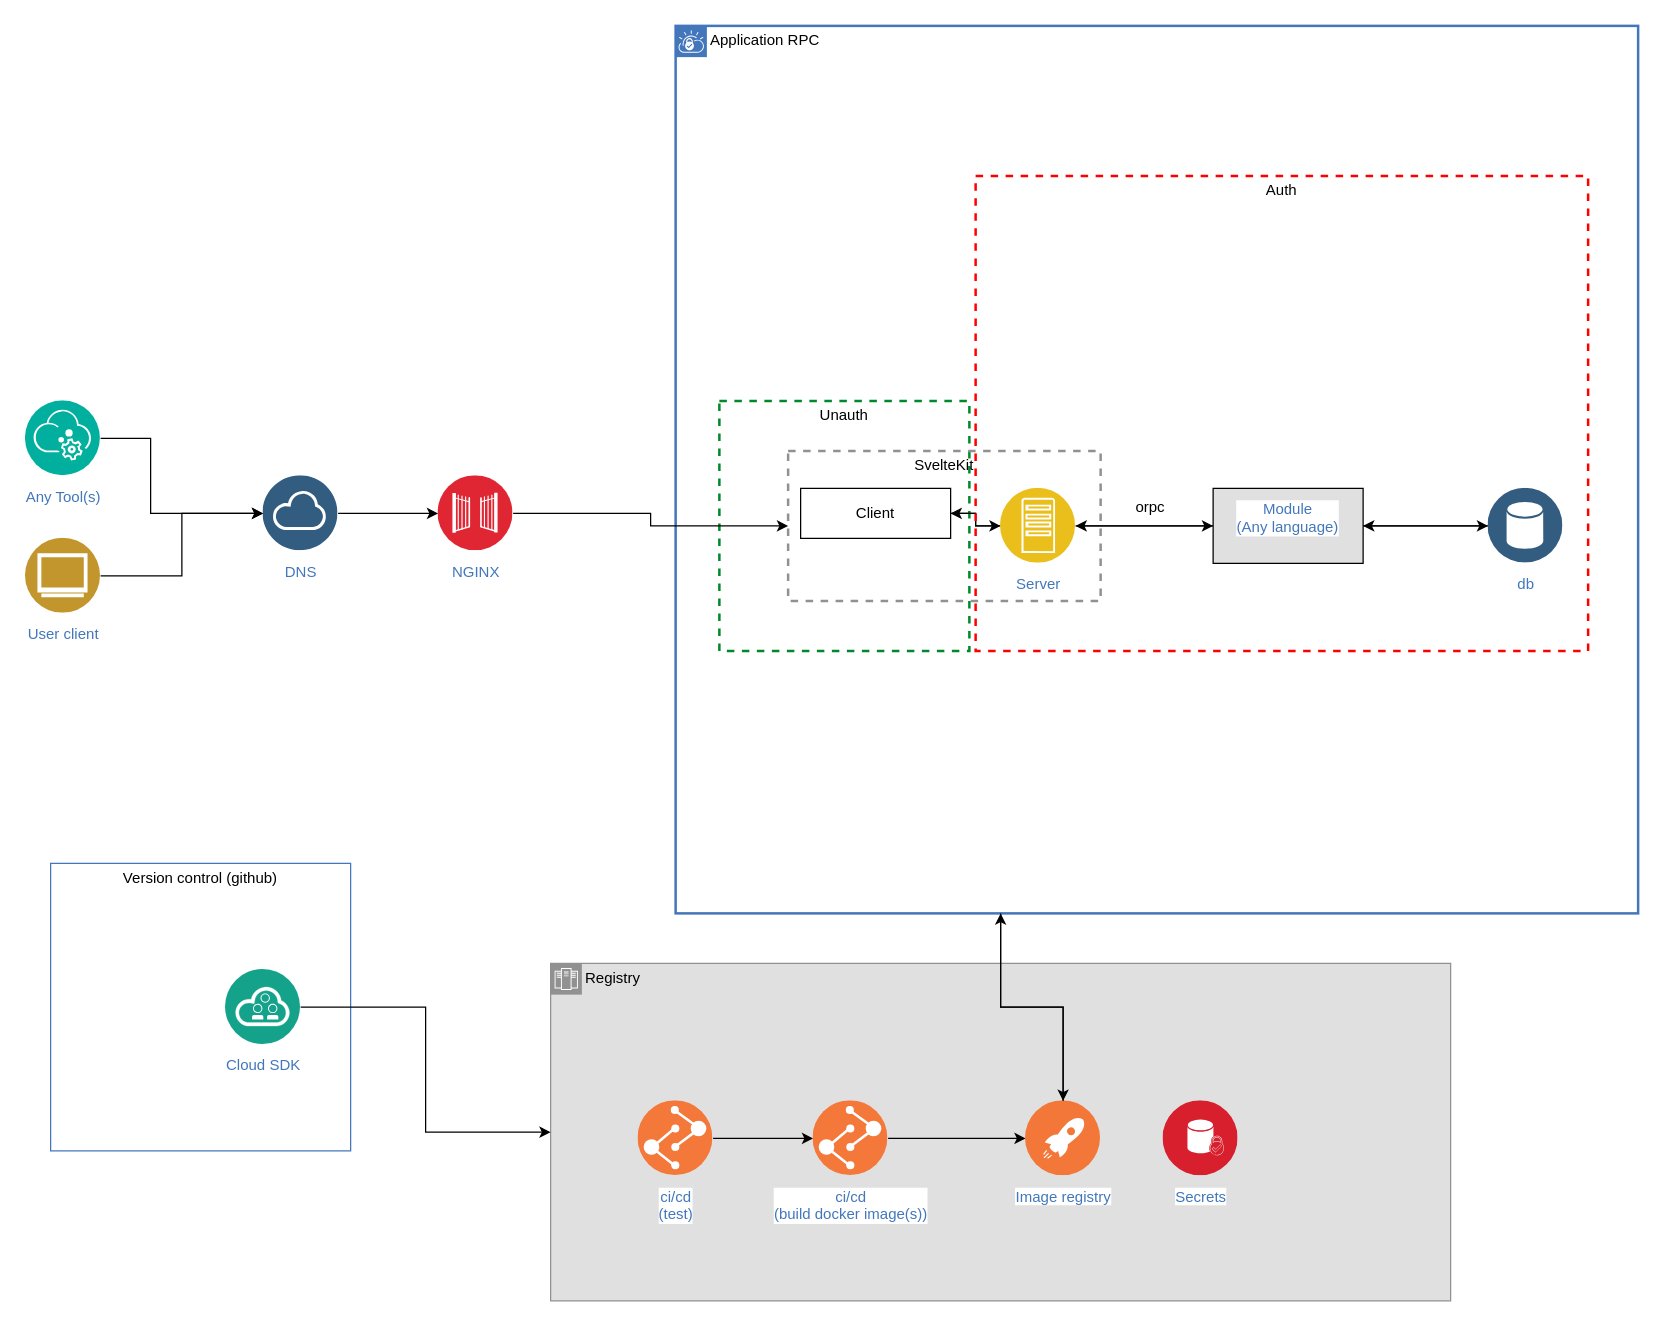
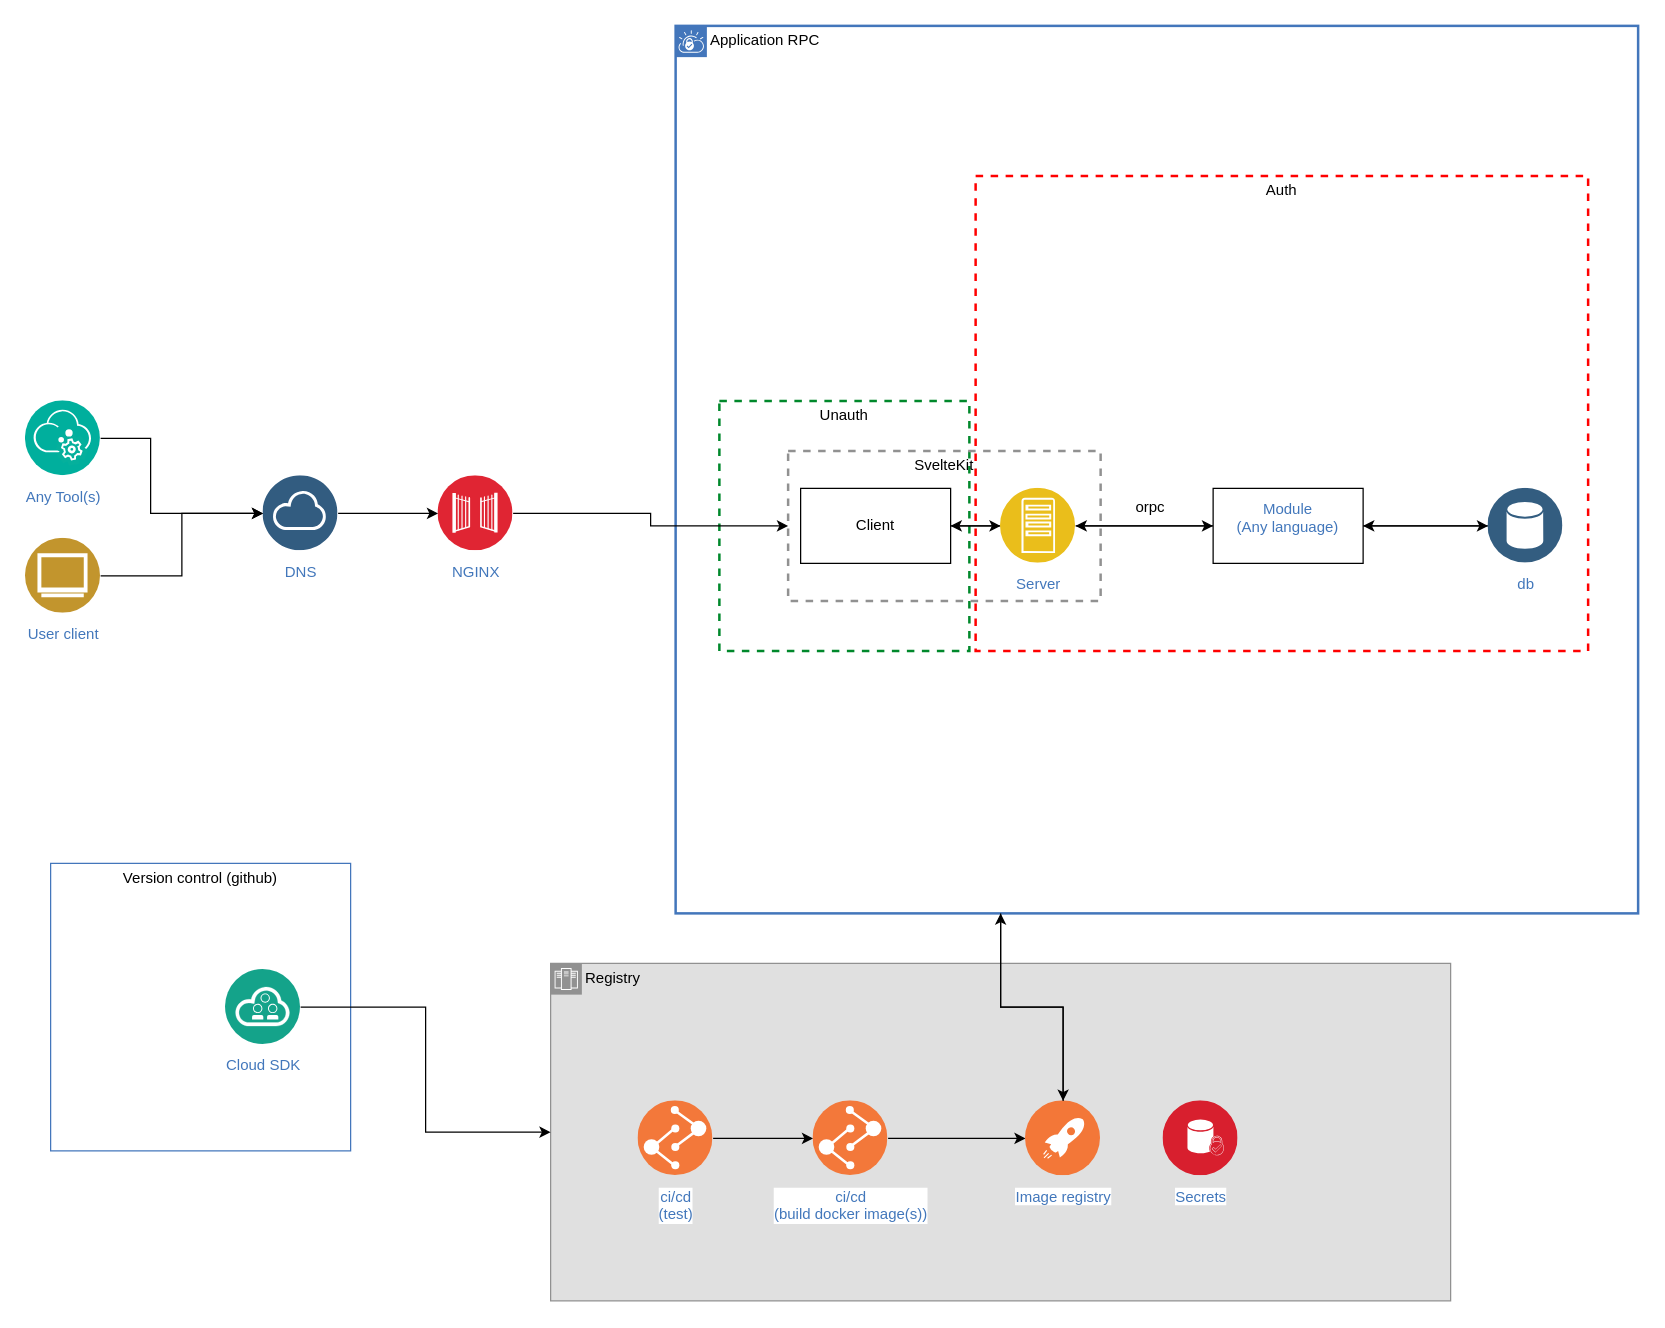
node "Client": size 150x50 -> 150x75
node "Module (Any language)": fillcolor #e0e0e0 -> #ffffff
